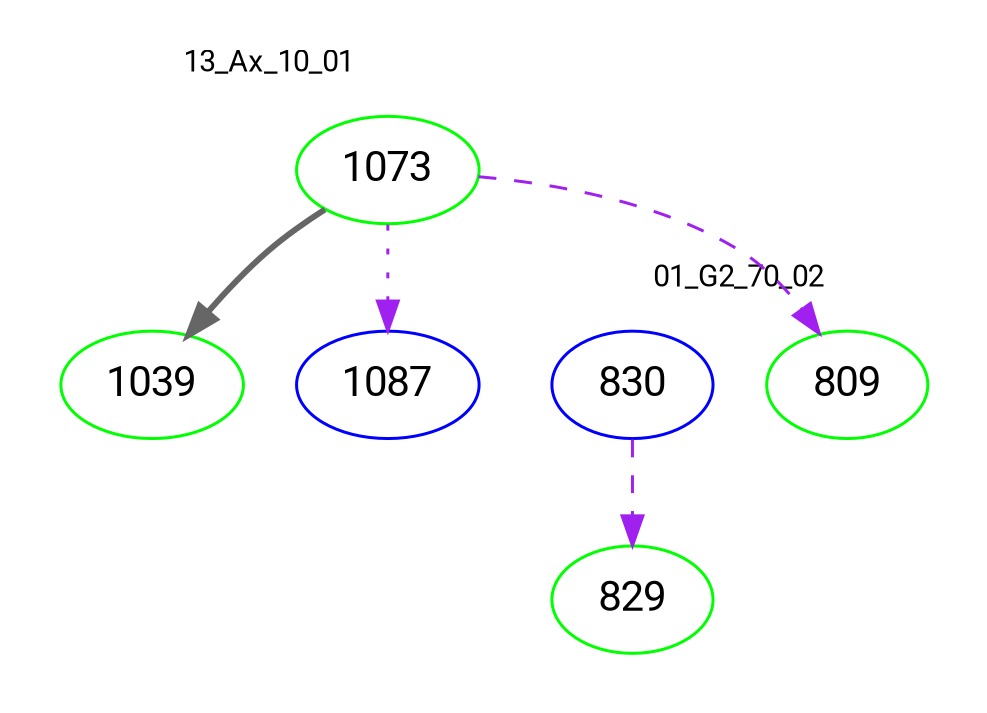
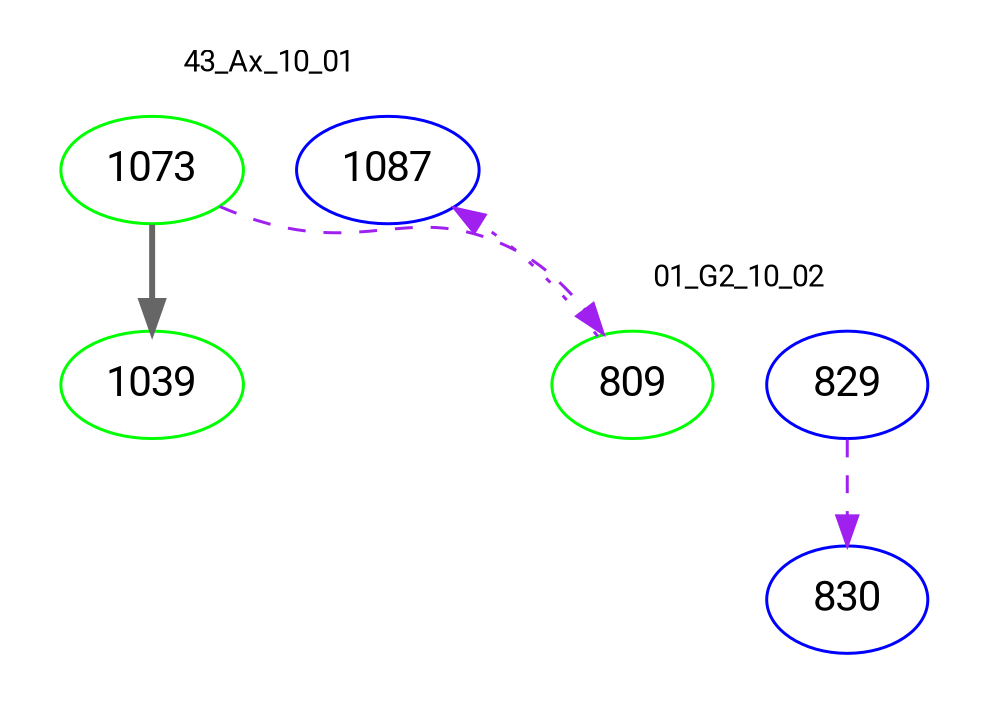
cluster "13_Ax_10_01": label "13_Ax_10_01" -> "43_Ax_10_01"
edge "1073" -> "1087": now "809" -> "1087"
cluster "01_G2_70_02": label "01_G2_70_02" -> "01_G2_10_02"
edge "830" -> "829": reversed
node "829": color green -> blue
